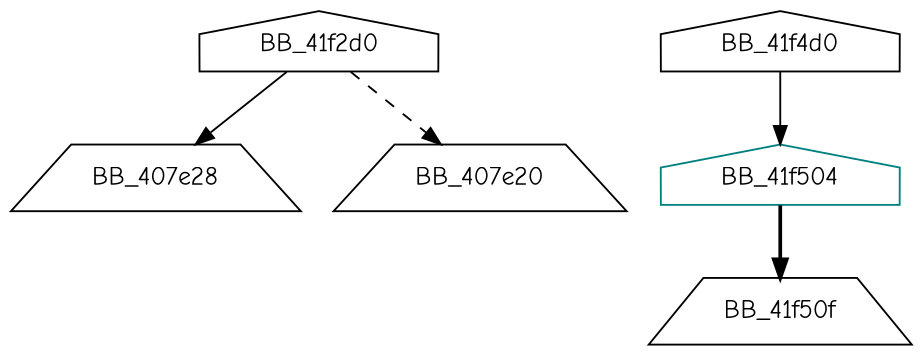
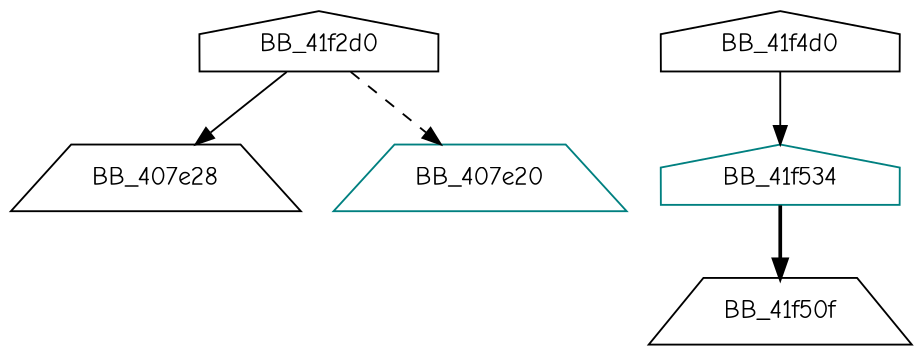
node "BB_407e20": color black -> teal
node "BB_41f504": label "BB_41f504" -> "BB_41f534"
